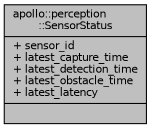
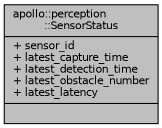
node "apollo::perception": text "+ latest_obstacle_time" -> "+ latest_obstacle_number"
